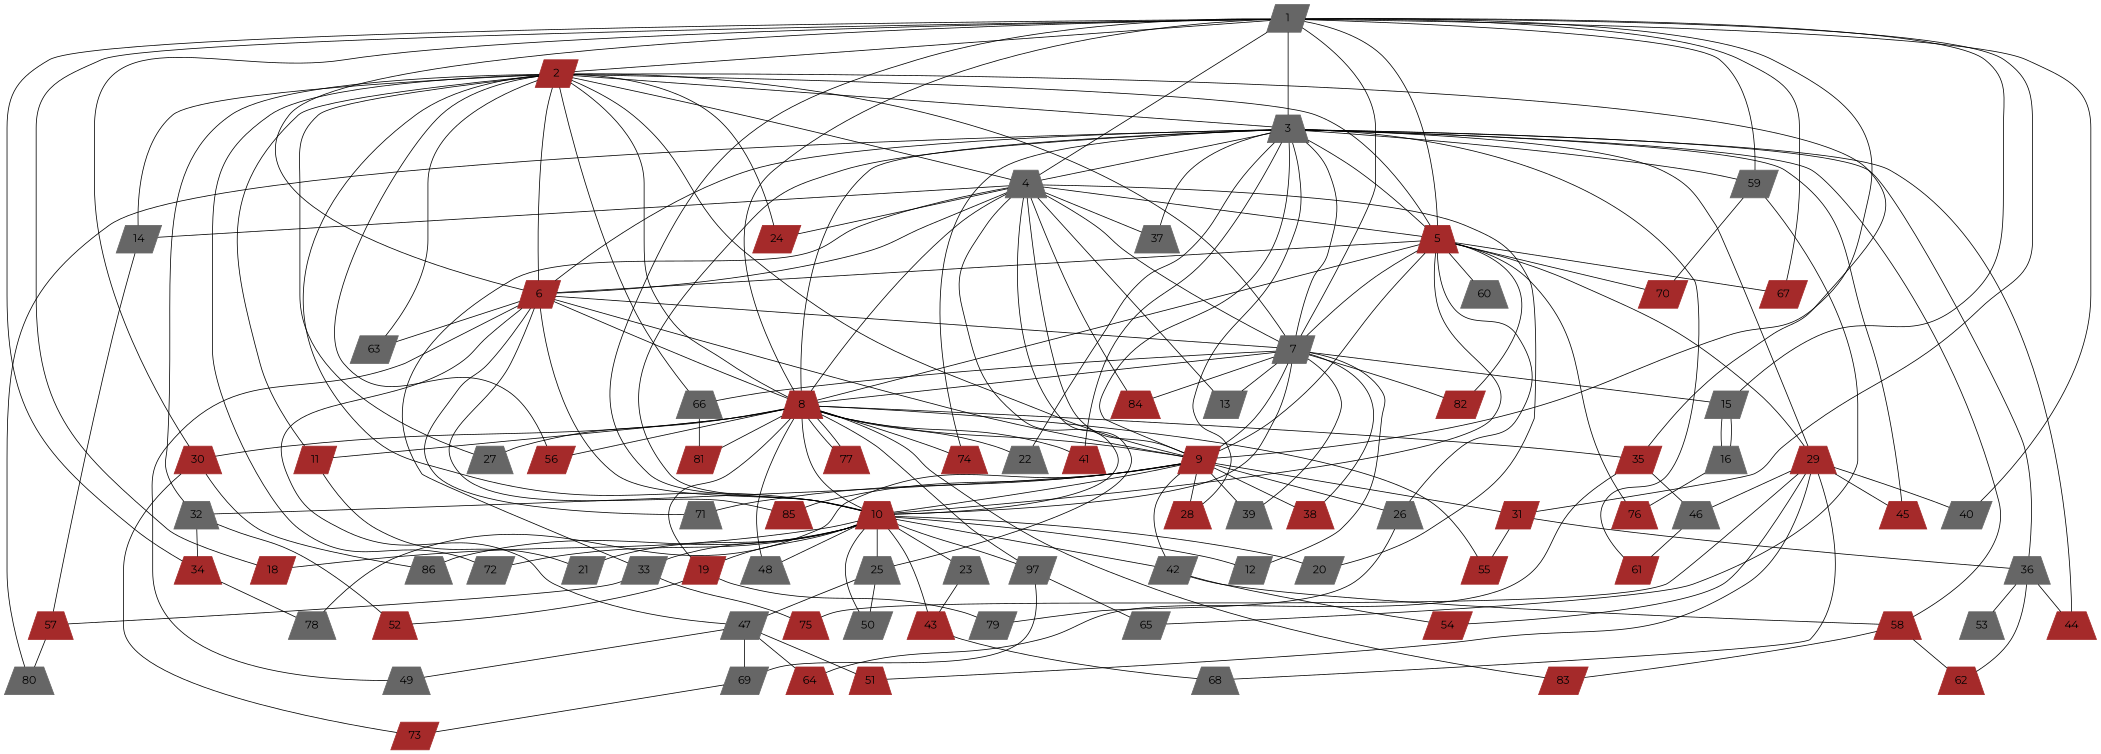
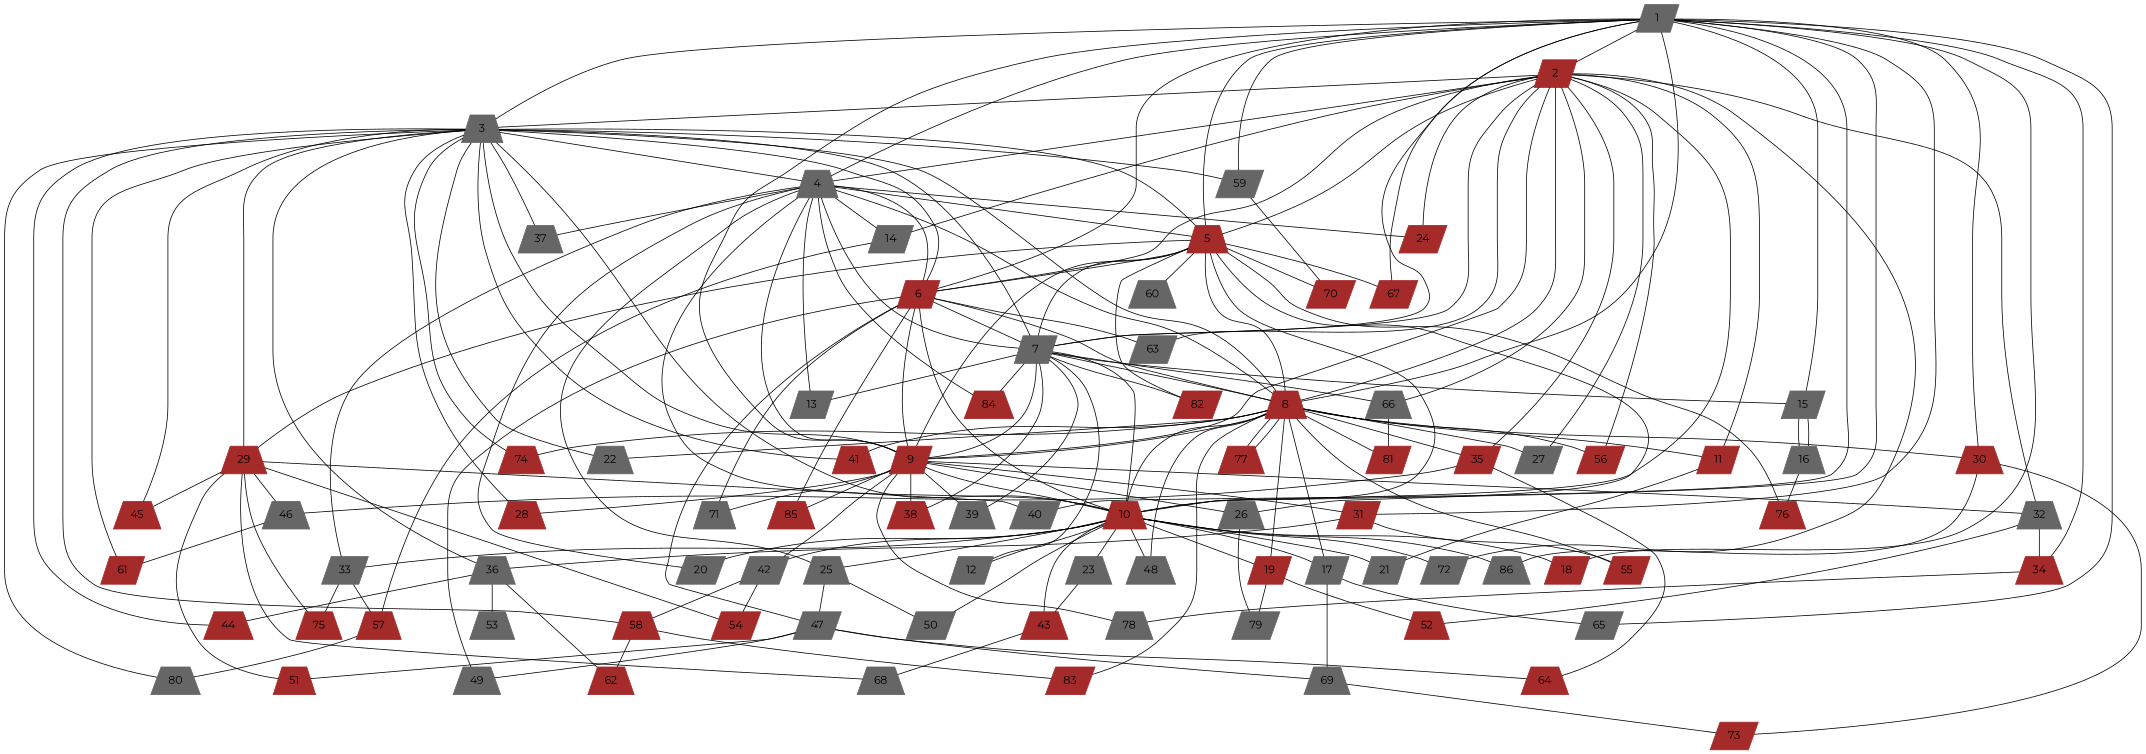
node "27": shape trapezium -> parallelogram
node "97": label "97" -> "17"
edge "59" -- "65": now "1" -- "65"
node "69": shape parallelogram -> trapezium
